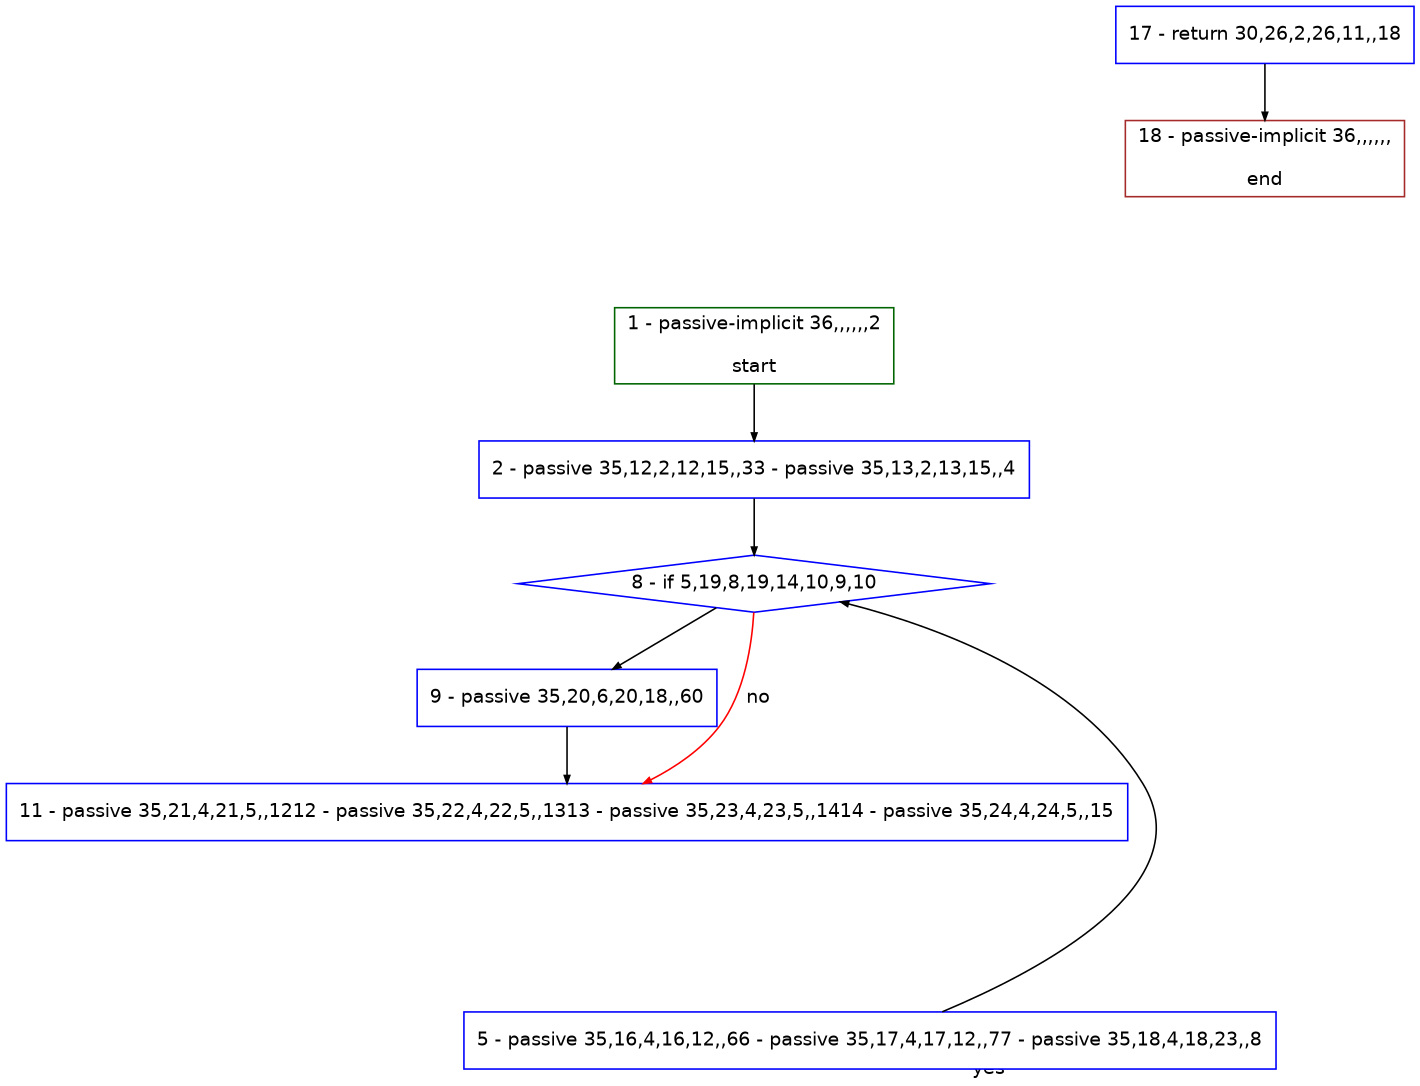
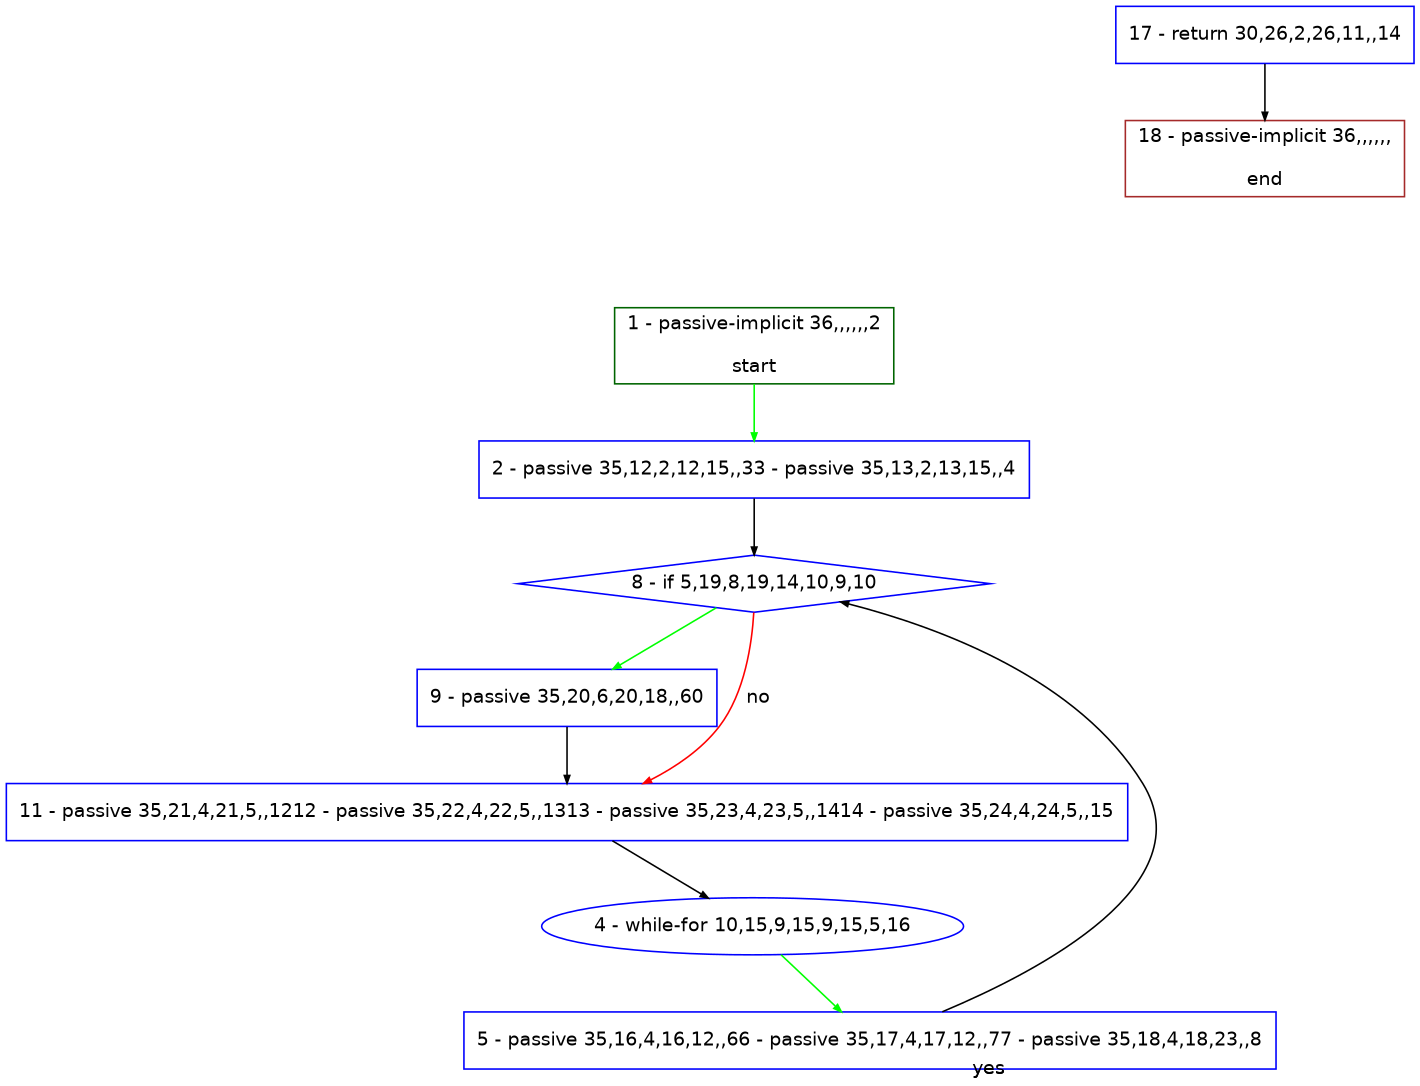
node "17 - return 30,26,2,26,11,,18": label "17 - return 30,26,2,26,11,,18" -> "17 - return 30,26,2,26,11,,14"
edge "1 - passive-implicit 36,,,,,,2 start" -> "2 - passive 35,12,2,12,15,,33 - passive 35,13,2,13,15,,4": color #000000 -> #00ff00
edge "8 - if 5,19,8,19,14,10,9,10" -> "9 - passive 35,20,6,20,18,,60": color #000000 -> #00ff00
node "4 - while-for 10,15,9,15,9,15,5,16": added
